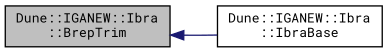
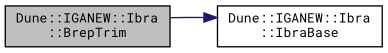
edge "Dune::IGANEW::Ibra ::IbraBase" -> "Dune::IGANEW::Ibra ::BrepTrim": reversed
